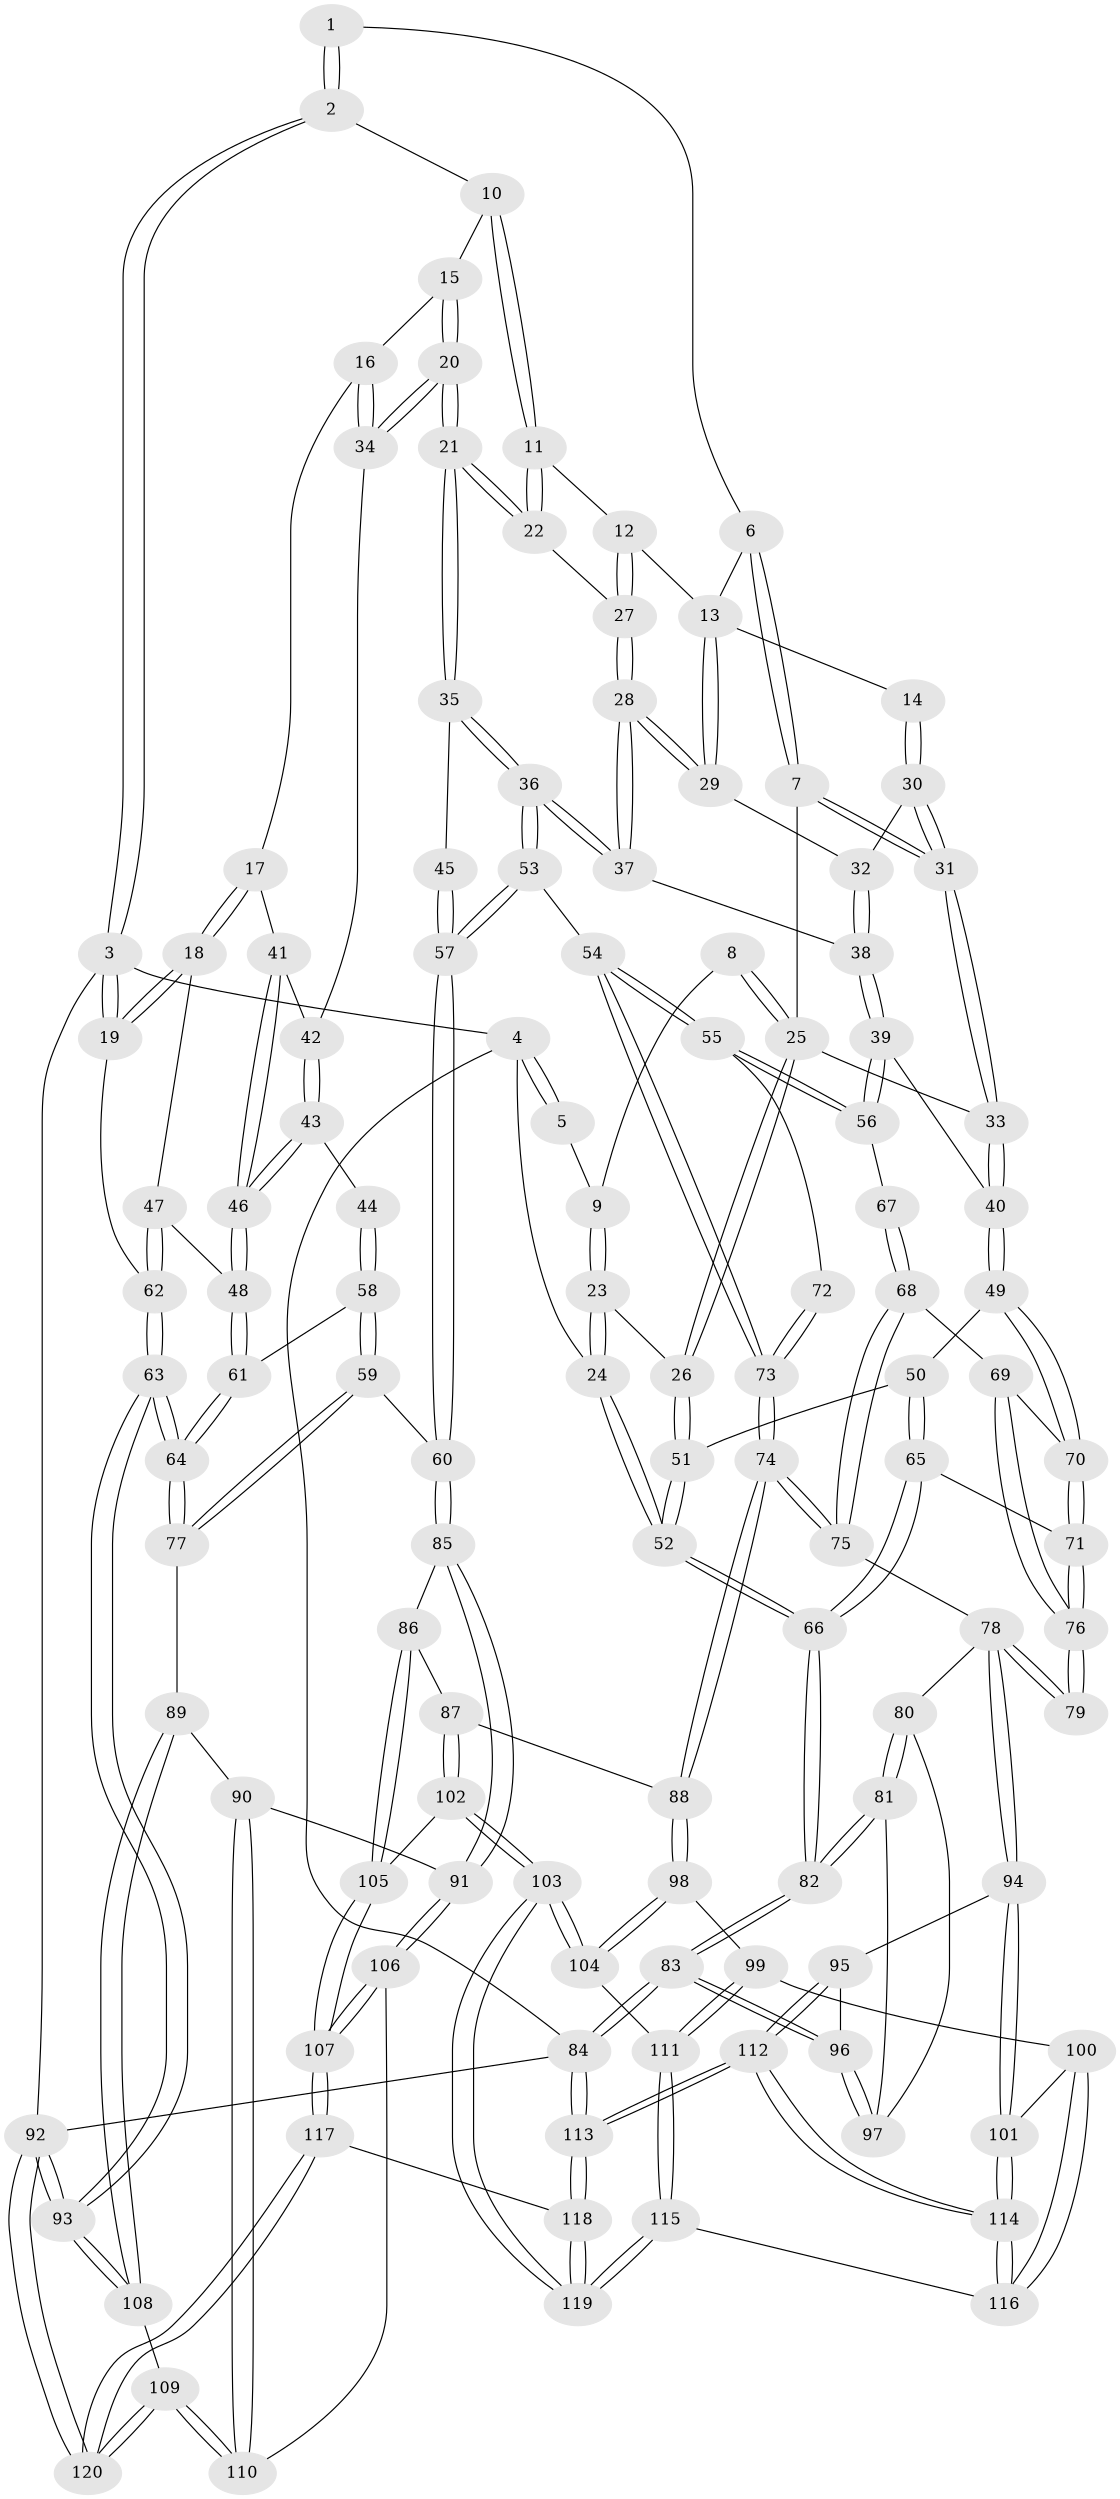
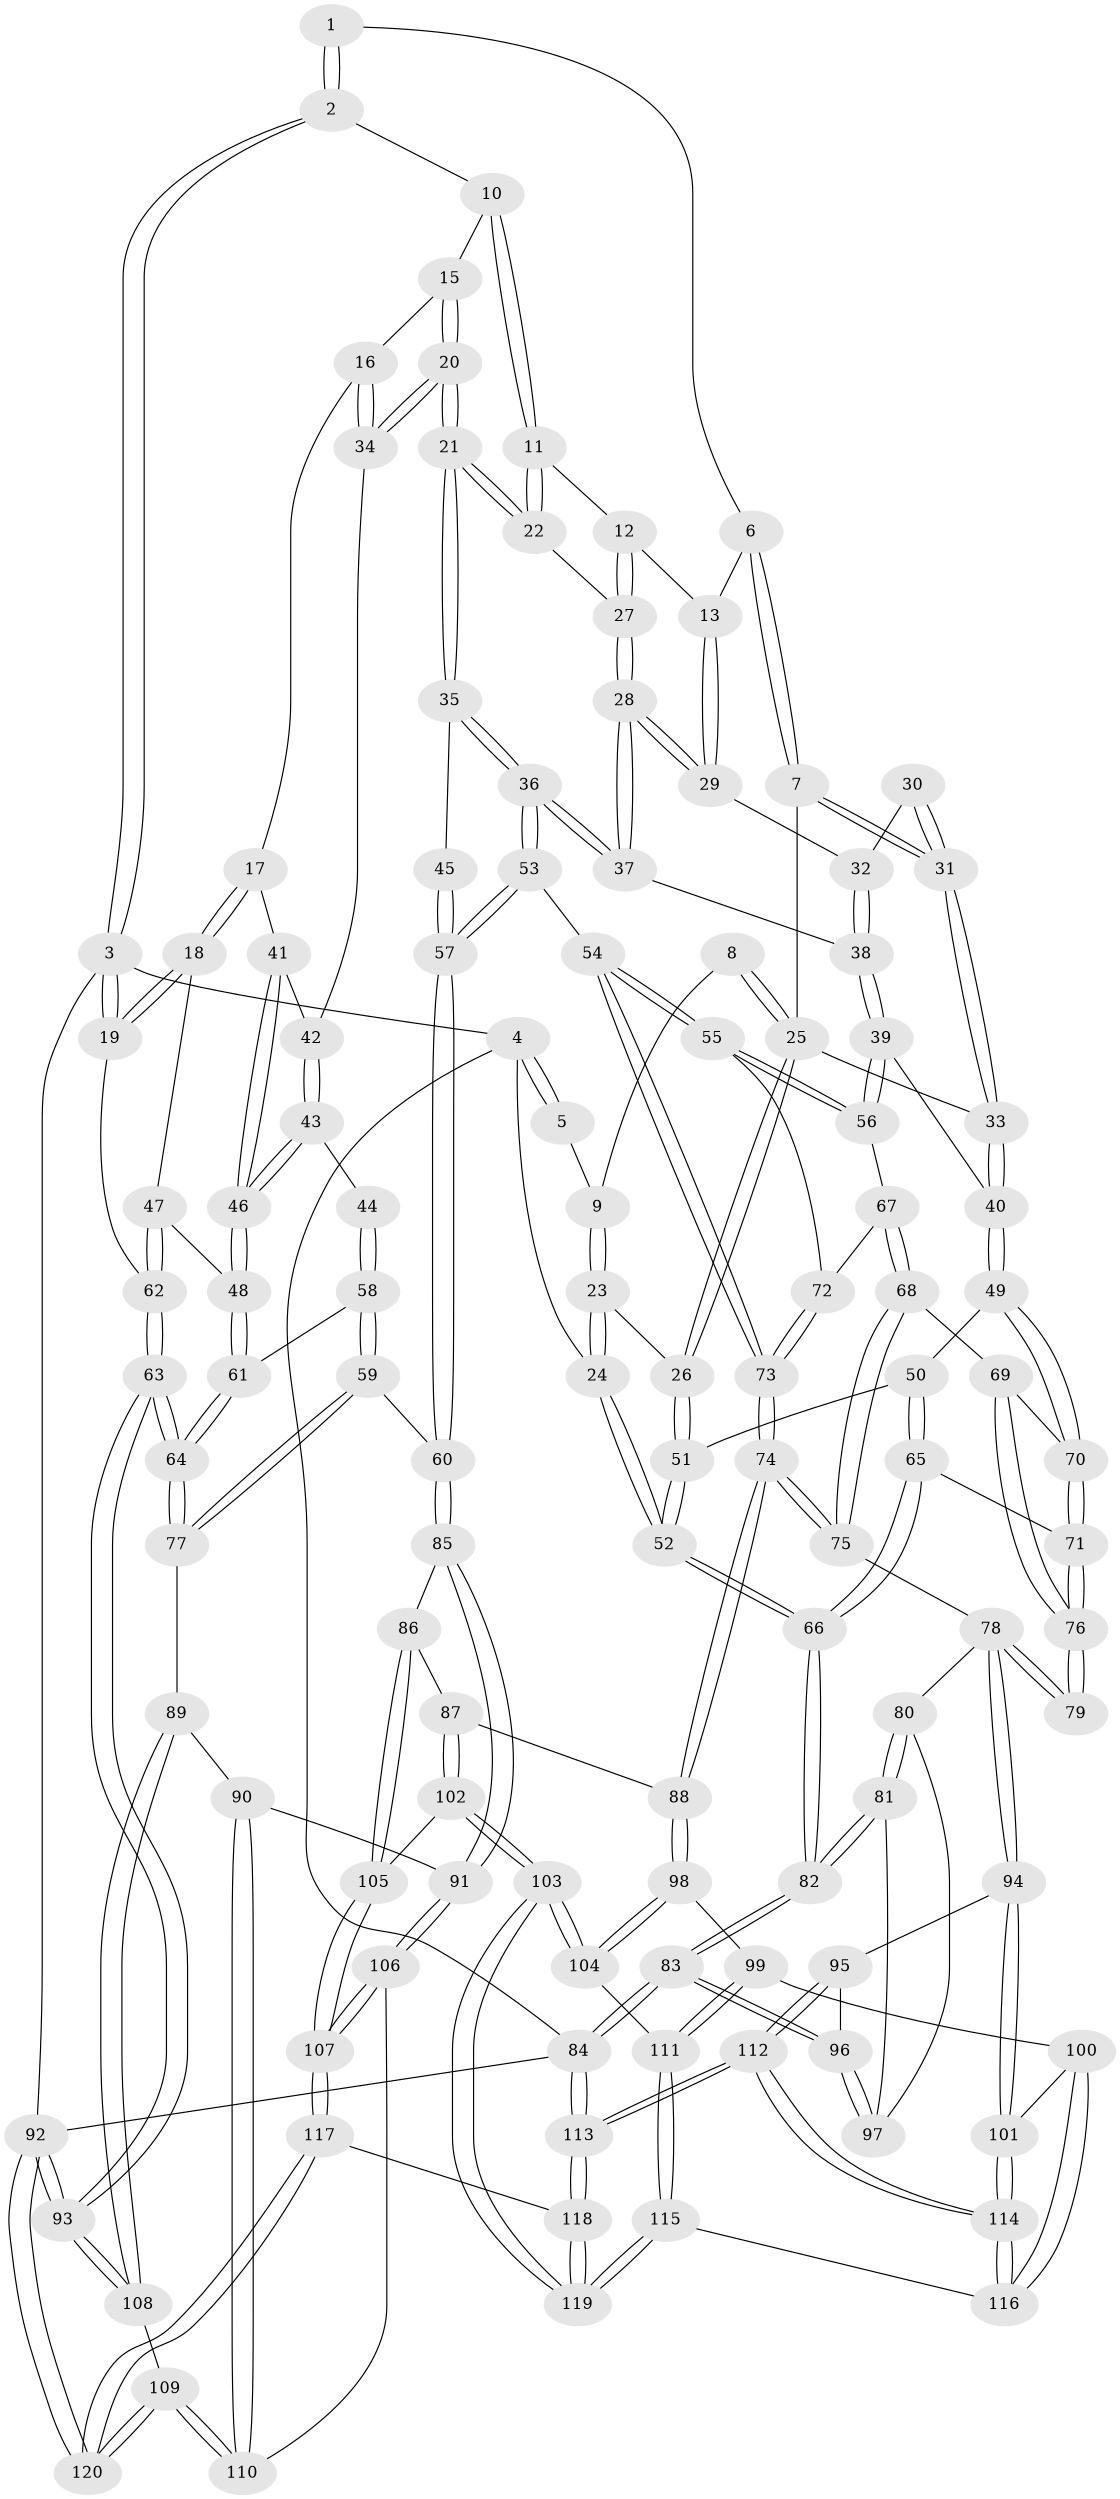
node "14": removed
edge "67" -- "72": added
